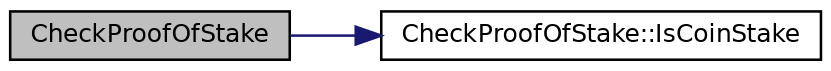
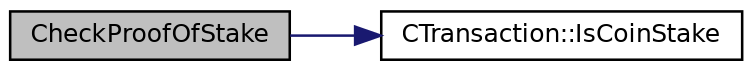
node "CheckProofOfStake::IsCoinStake": label "CheckProofOfStake::IsCoinStake" -> "CTransaction::IsCoinStake"
